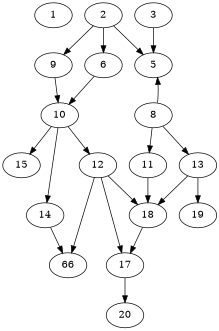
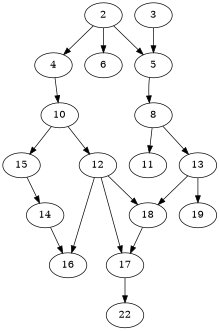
node "1": removed
node "9": label "9" -> "4"
edge "6" -> "10": removed
edge "8" -> "5": reversed
edge "10" -> "14": now "15" -> "14"
edge "11" -> "18": removed
node "66": label "66" -> "16"
node "20": label "20" -> "22"
